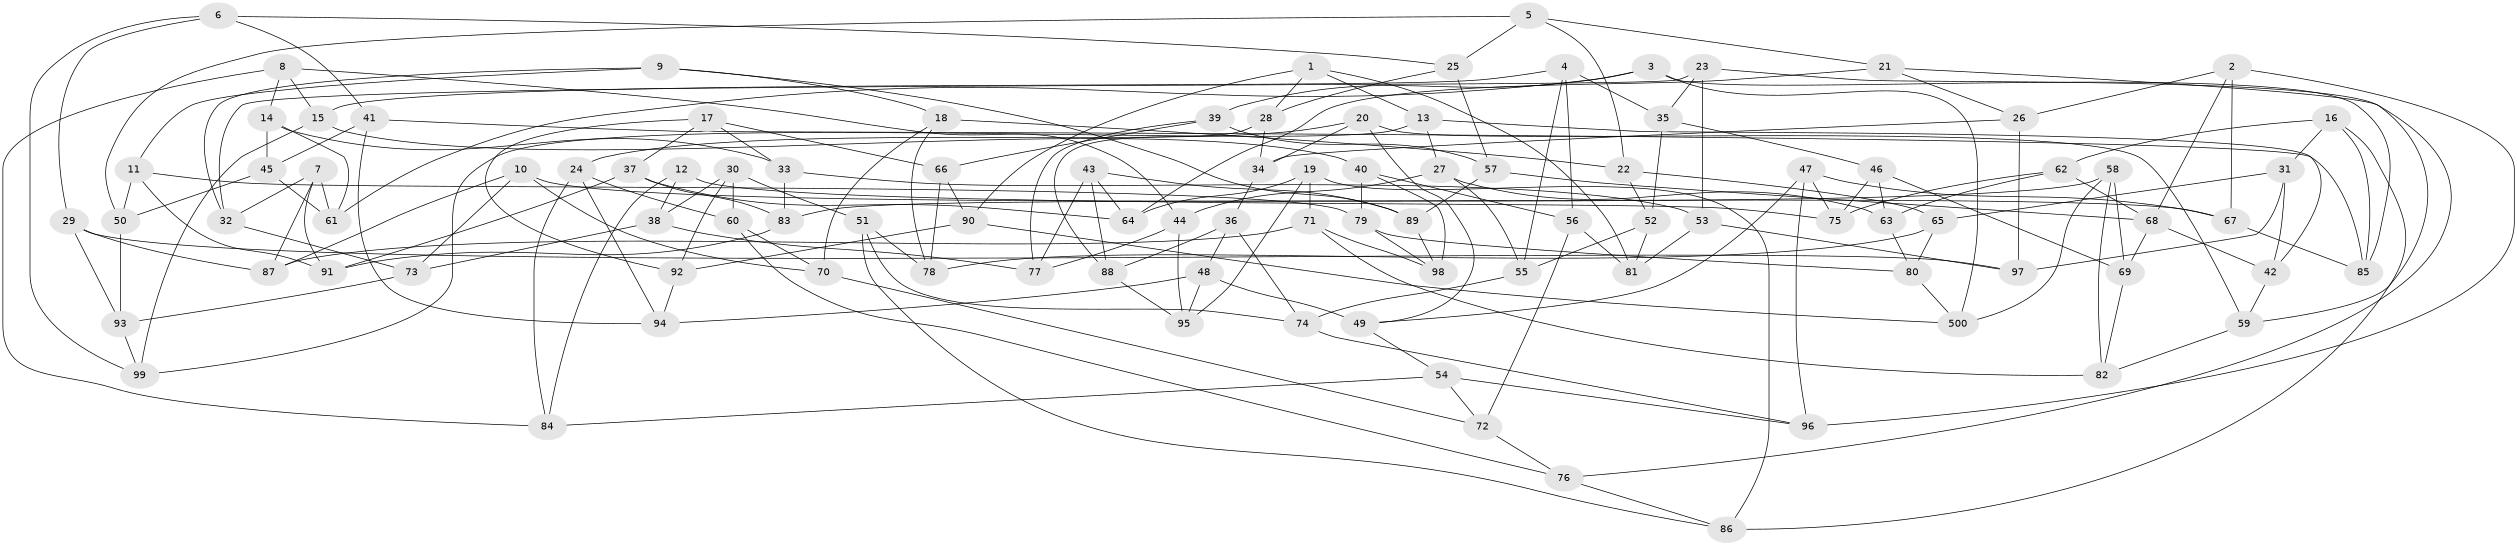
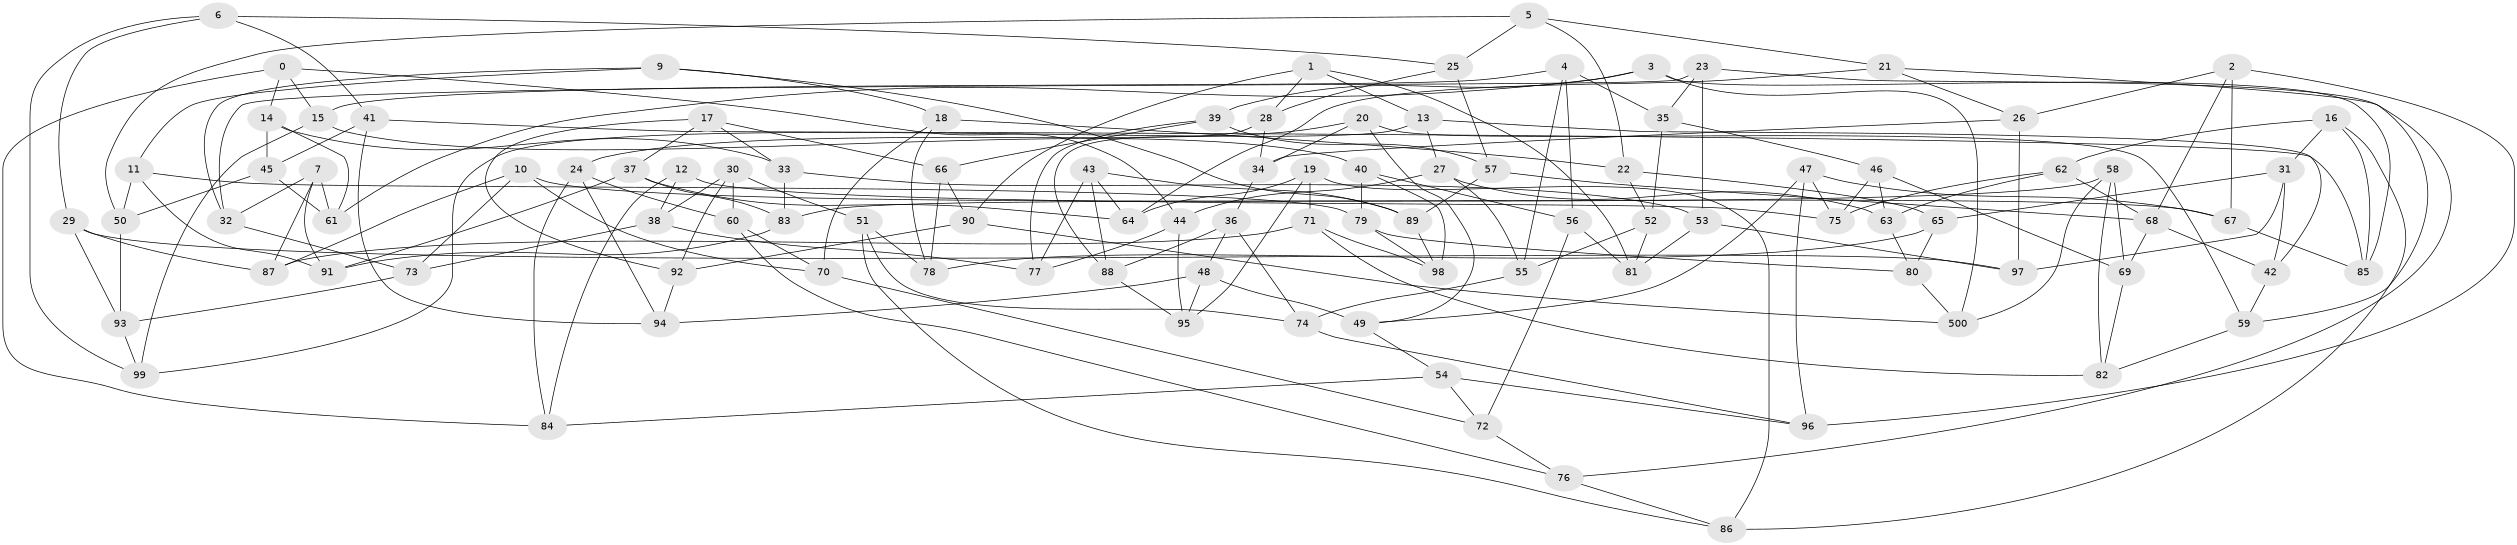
node "8": label "8" -> "0"
